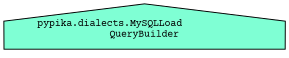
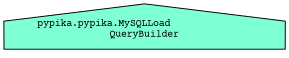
node "pypika.dialects.MySQLLoad QueryBuilder": label "pypika.dialects.MySQLLoad QueryBuilder" -> "pypika.pypika.MySQLLoad QueryBuilder"
